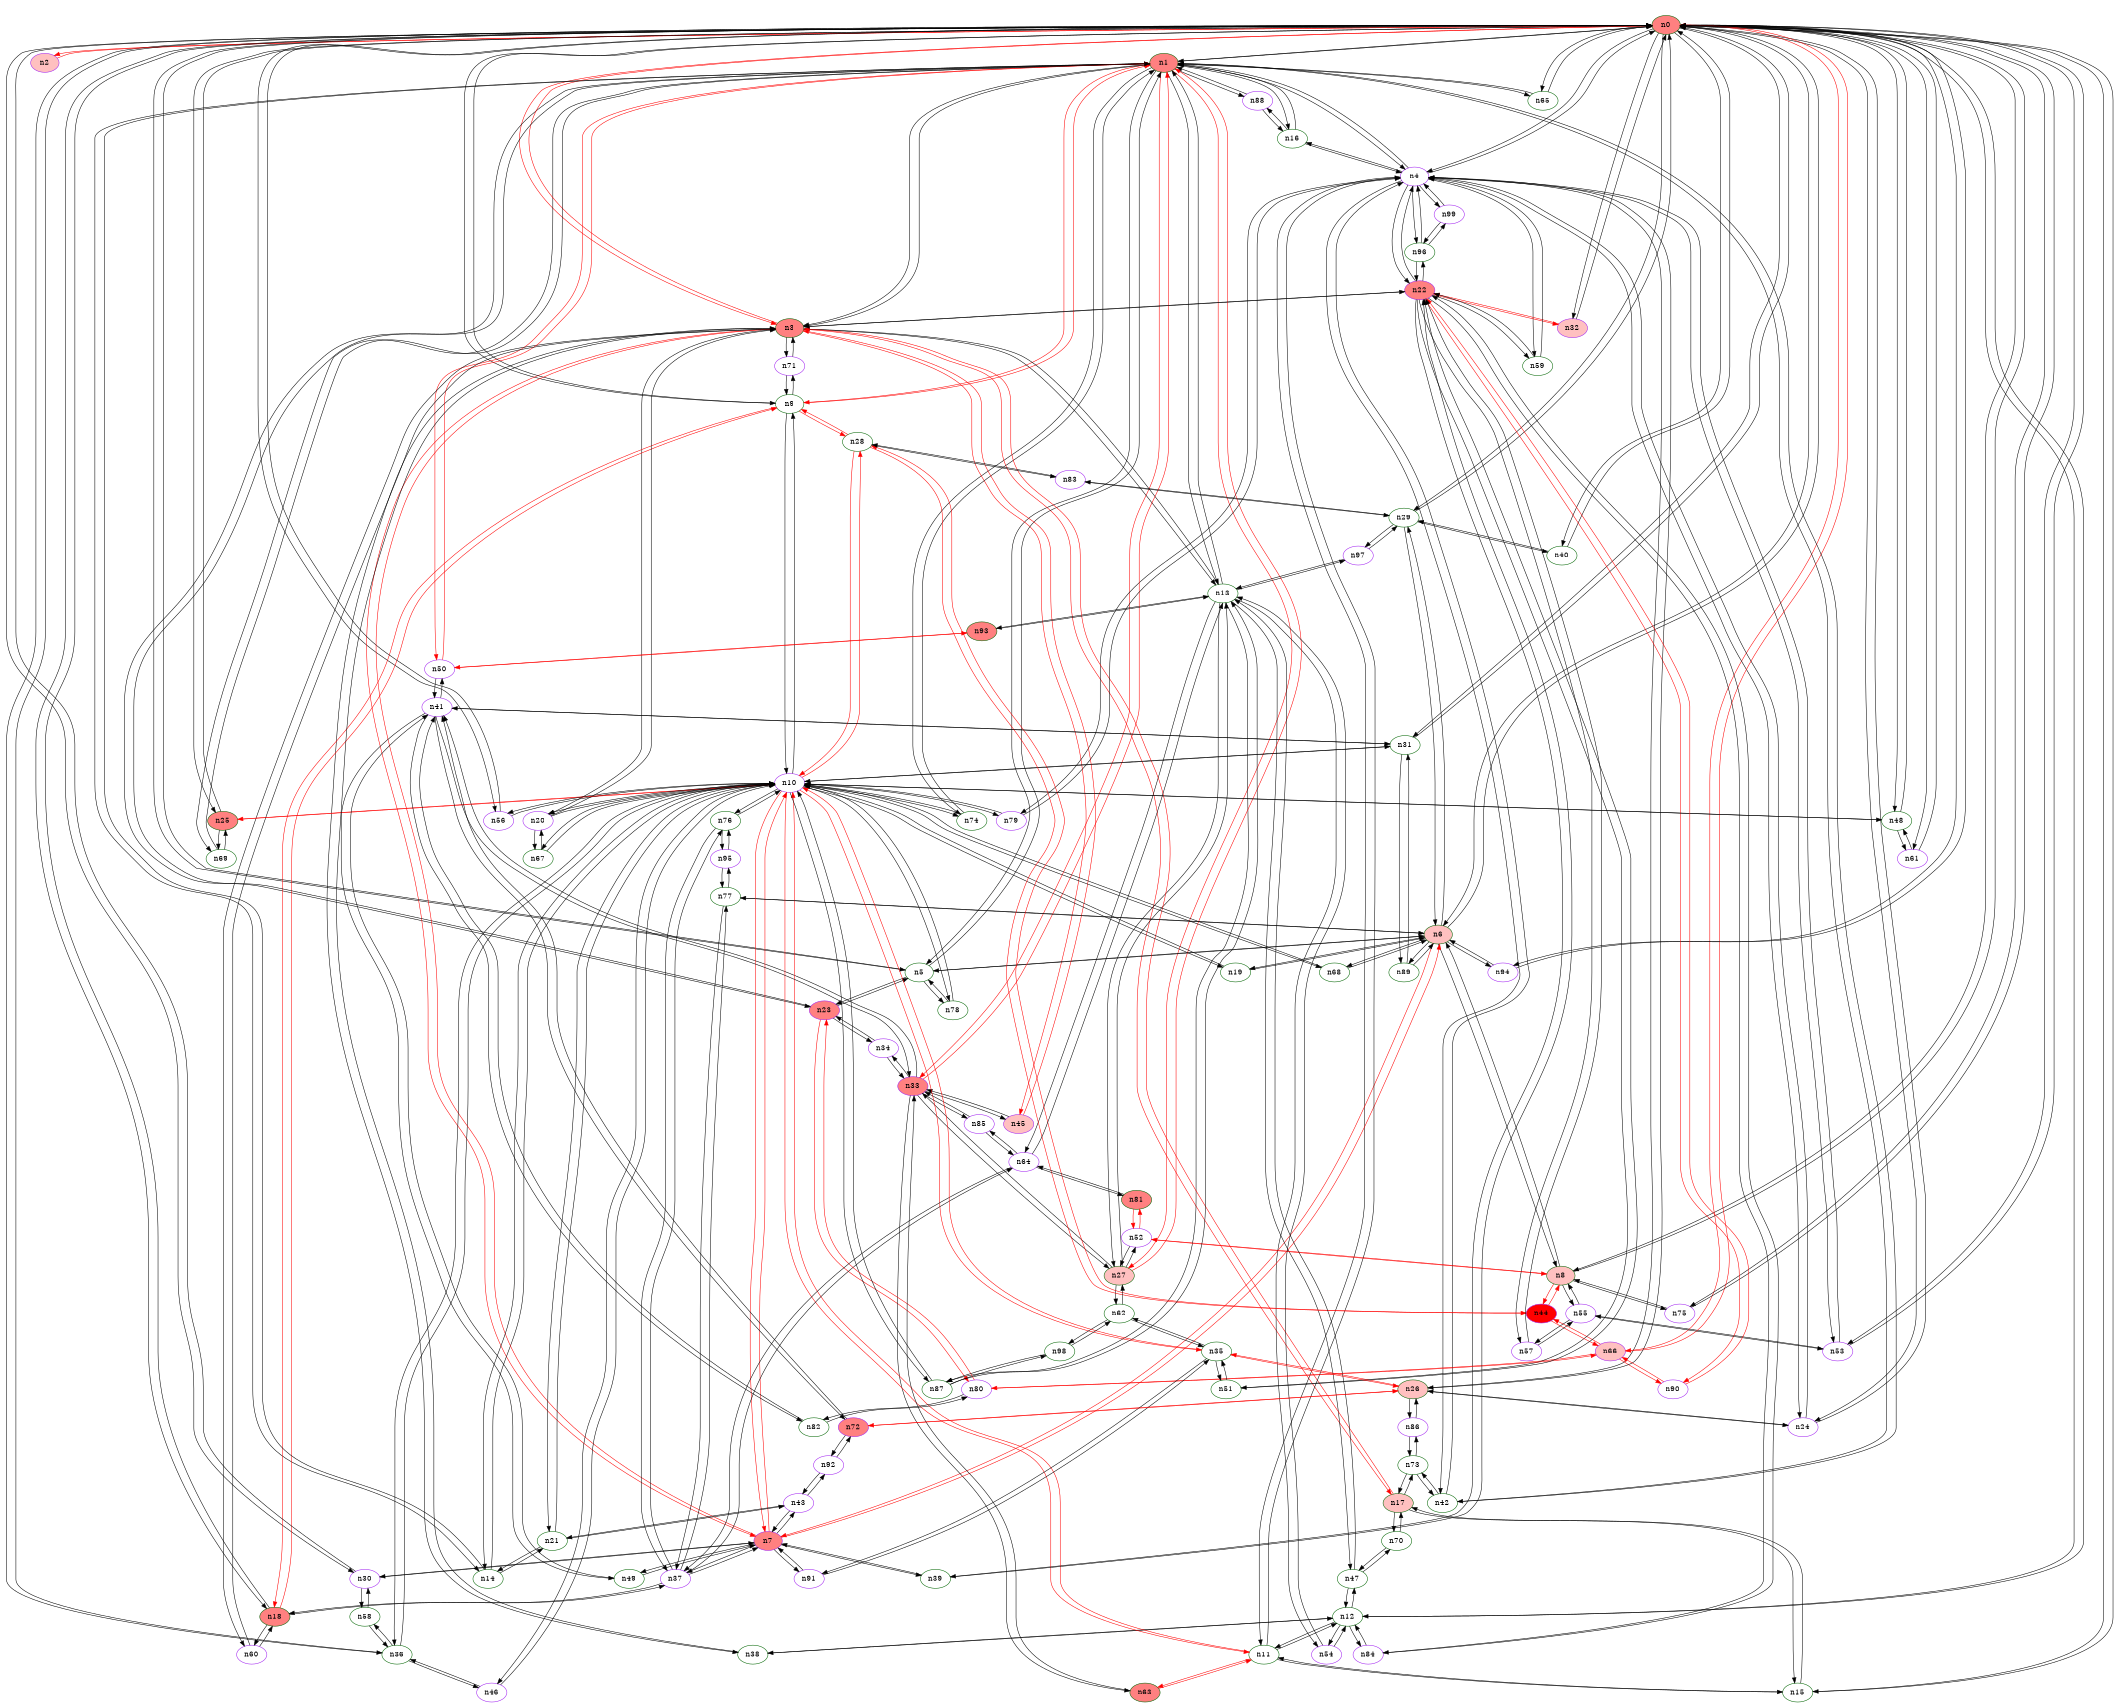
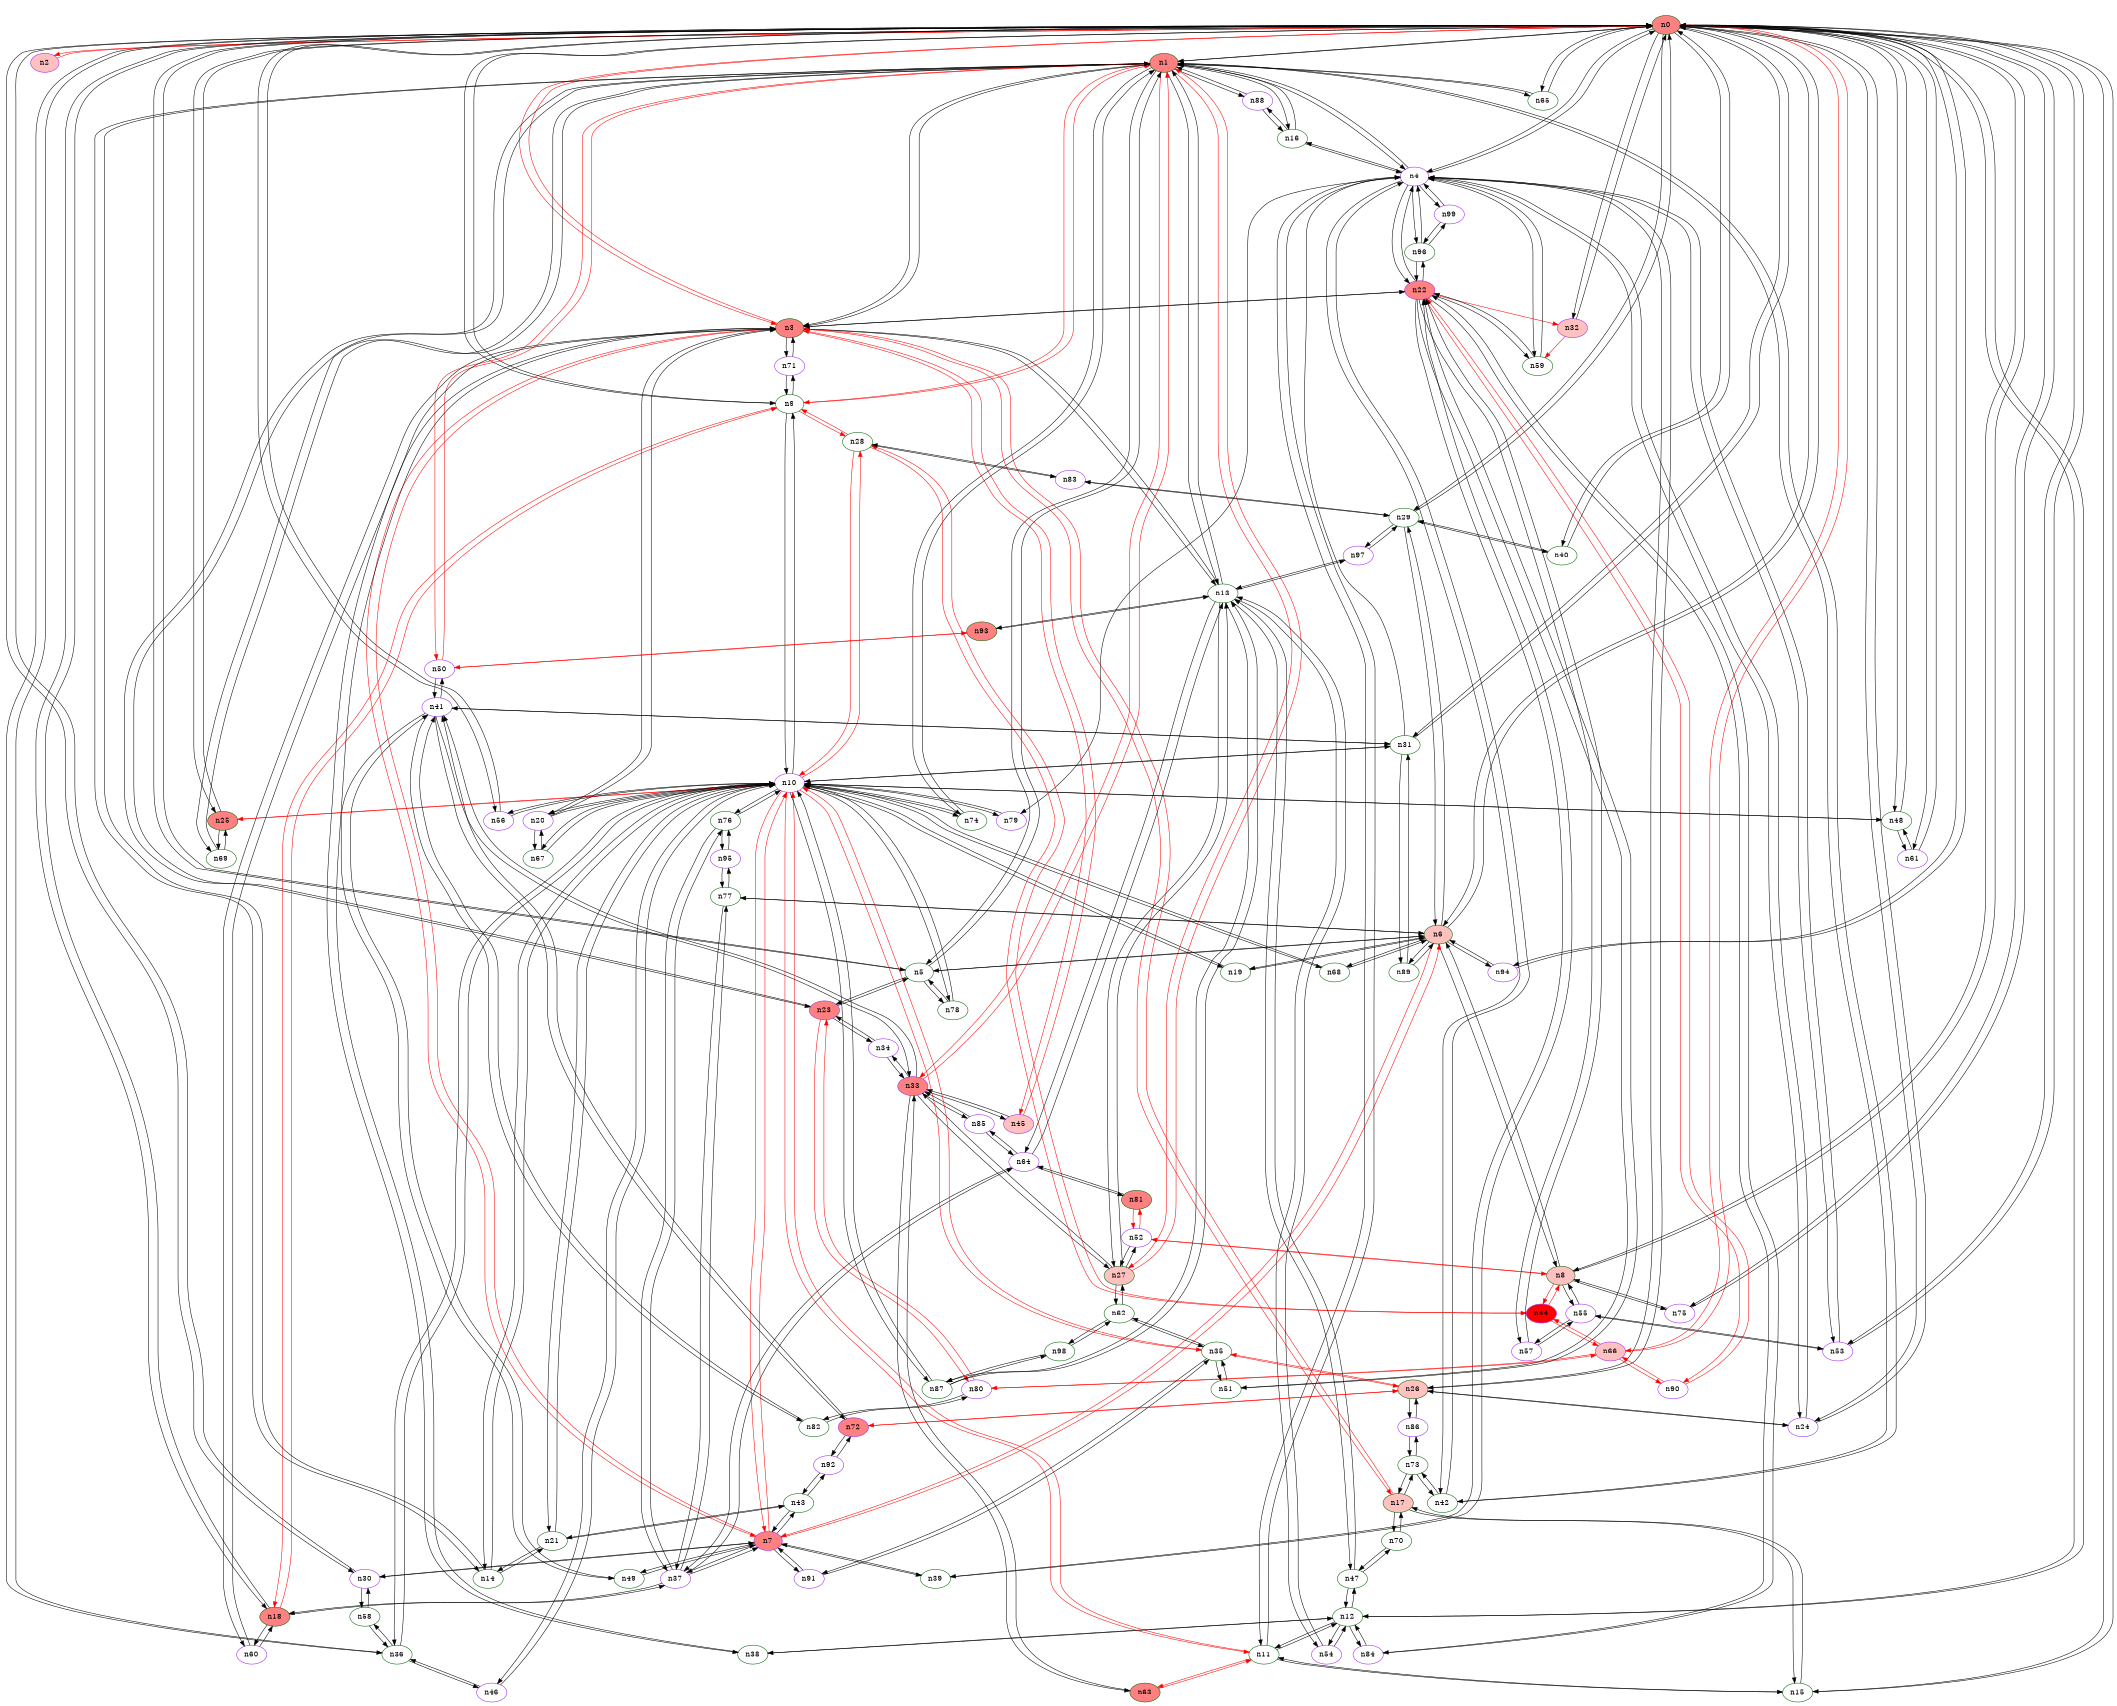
edge "n32" -> "n22": now "n32" -> "n59"
edge "n79" -> "n4": now "n31" -> "n4"
node "n43": color purple -> darkgreen
